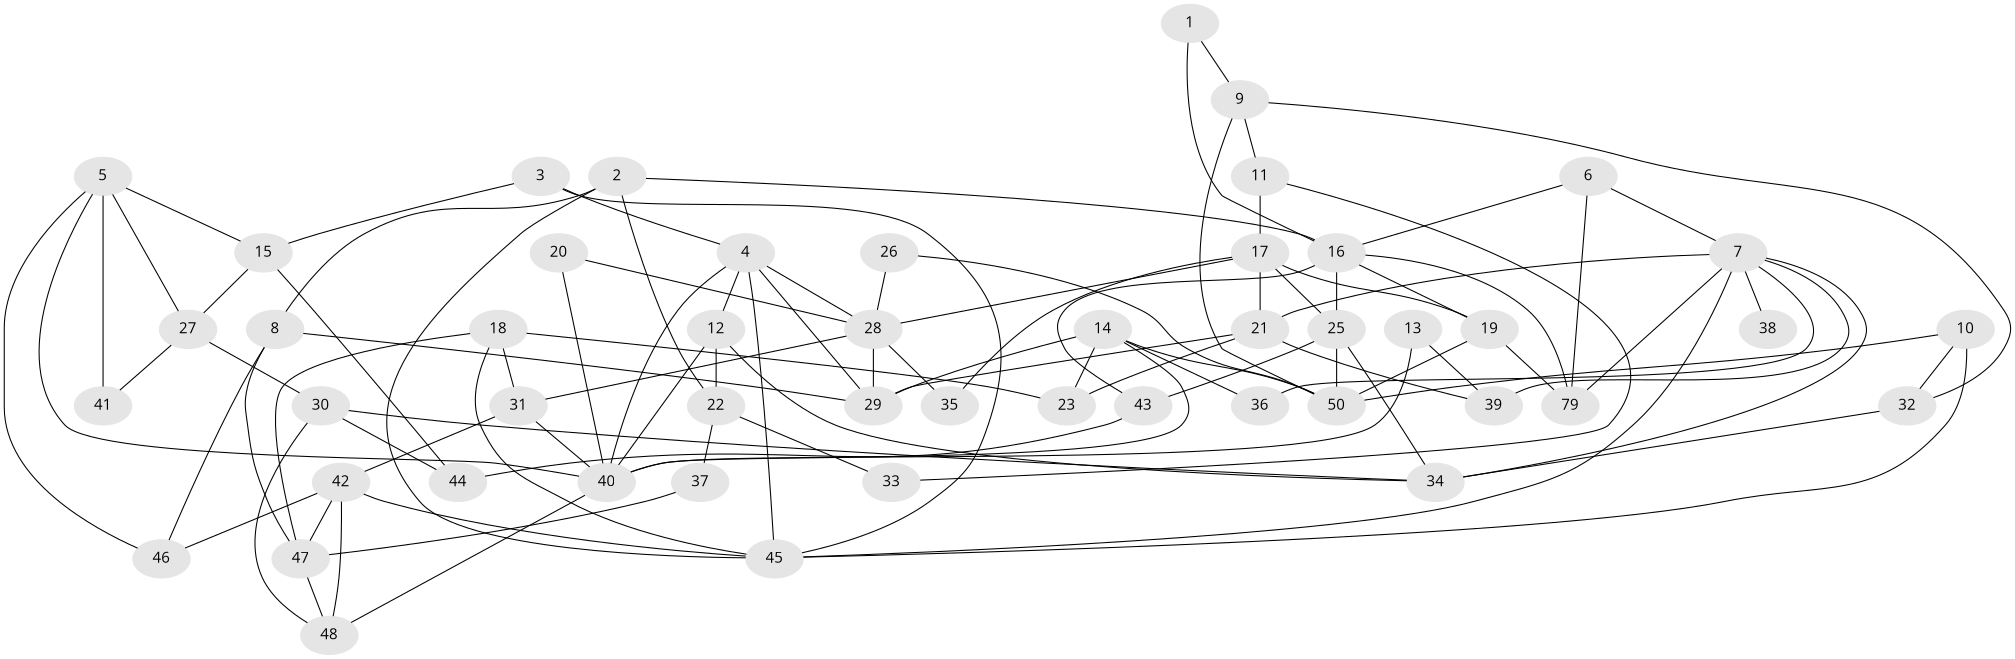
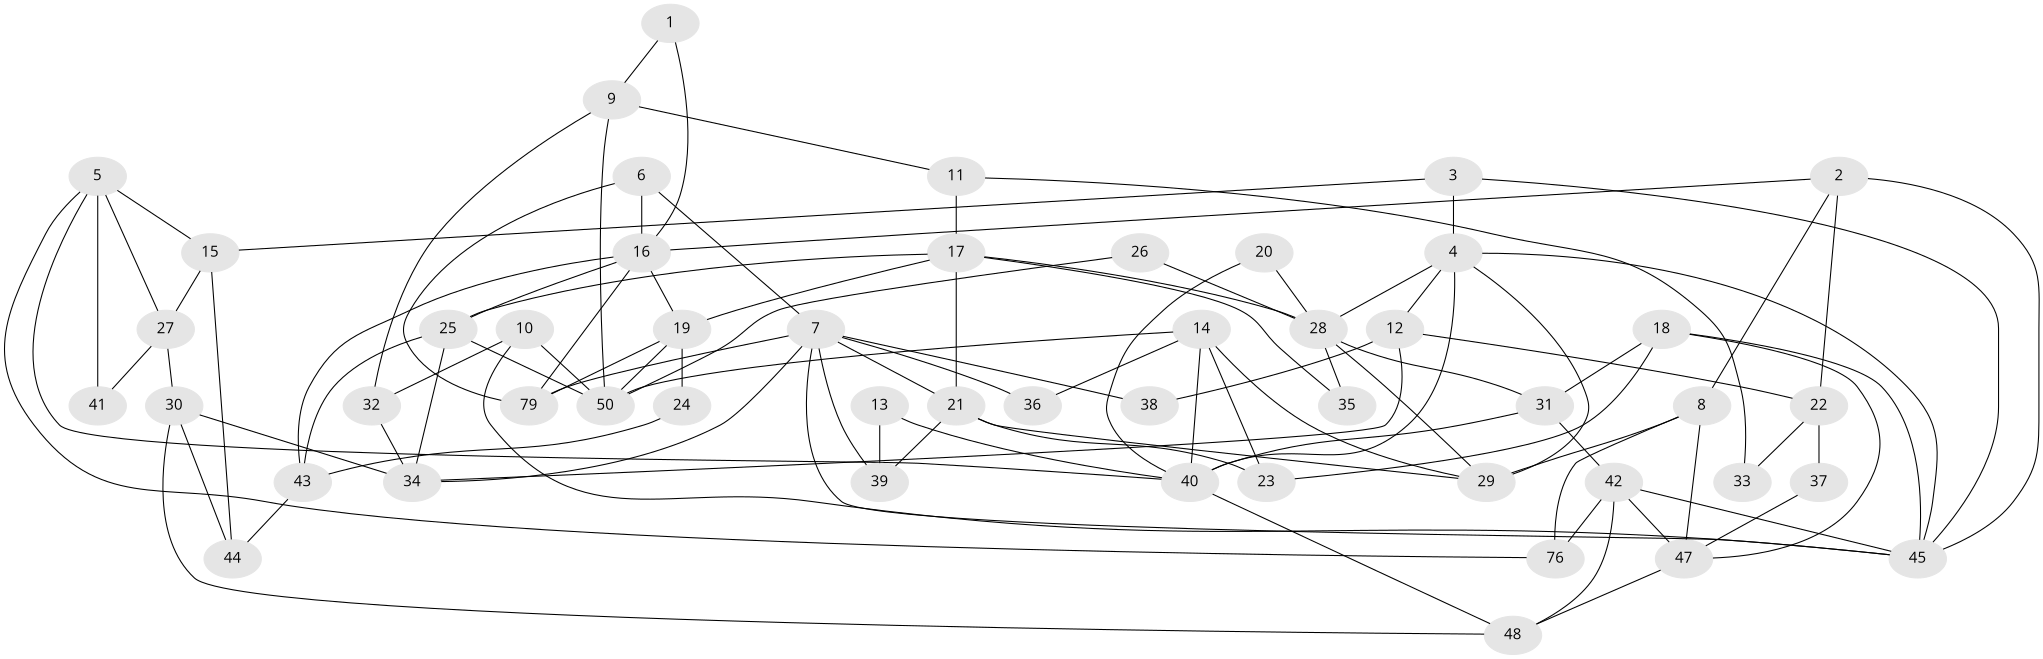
edge "12" -- "40": now "12" -- "38"
node "24": added
node "46": label "46" -> "76"
